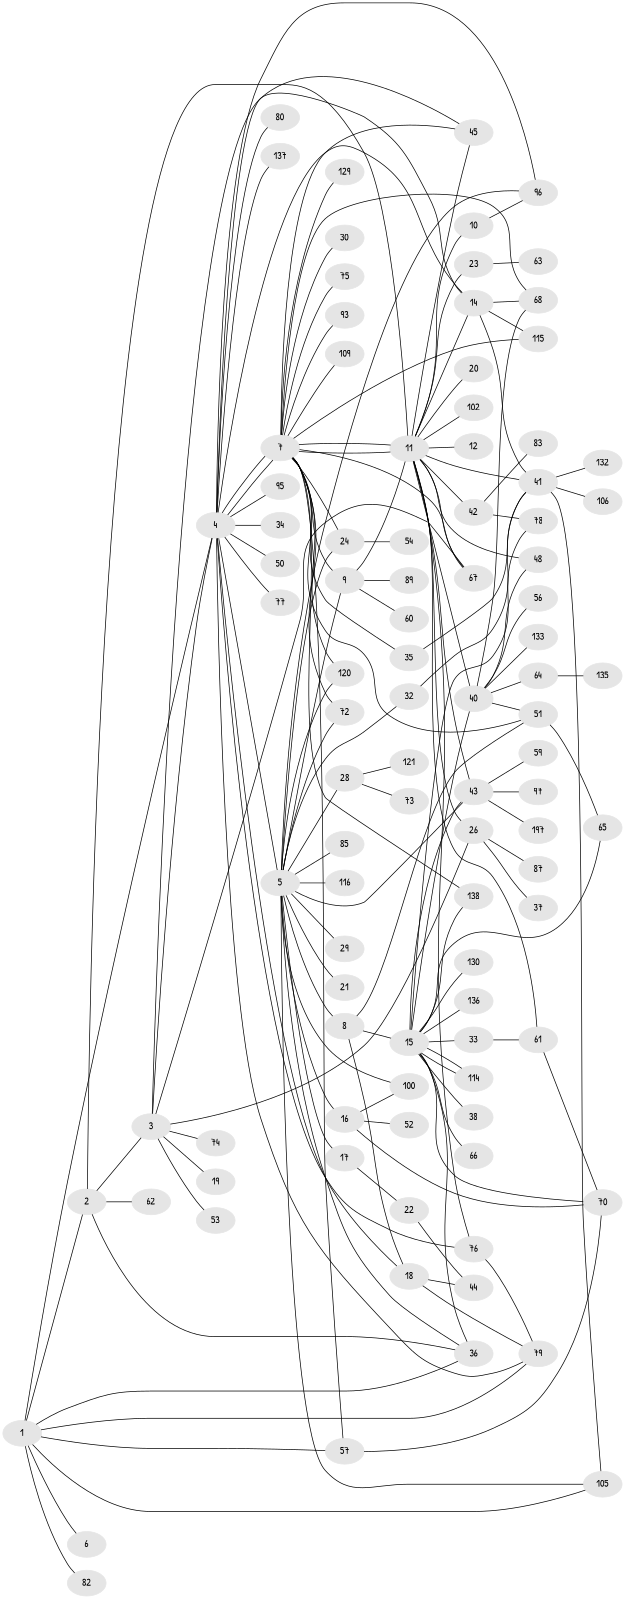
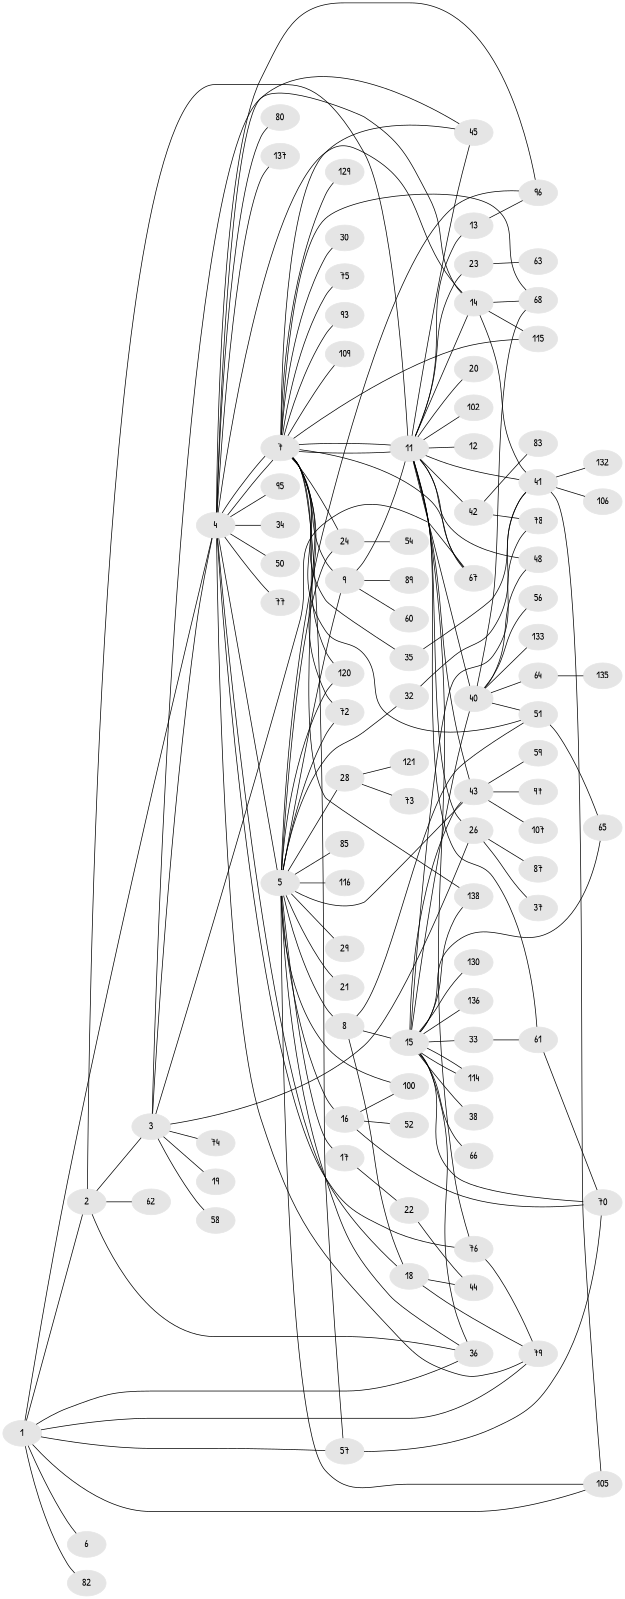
node "10": label "10" -> "13"
node "197": label "197" -> "107"
node "53": label "53" -> "58"
